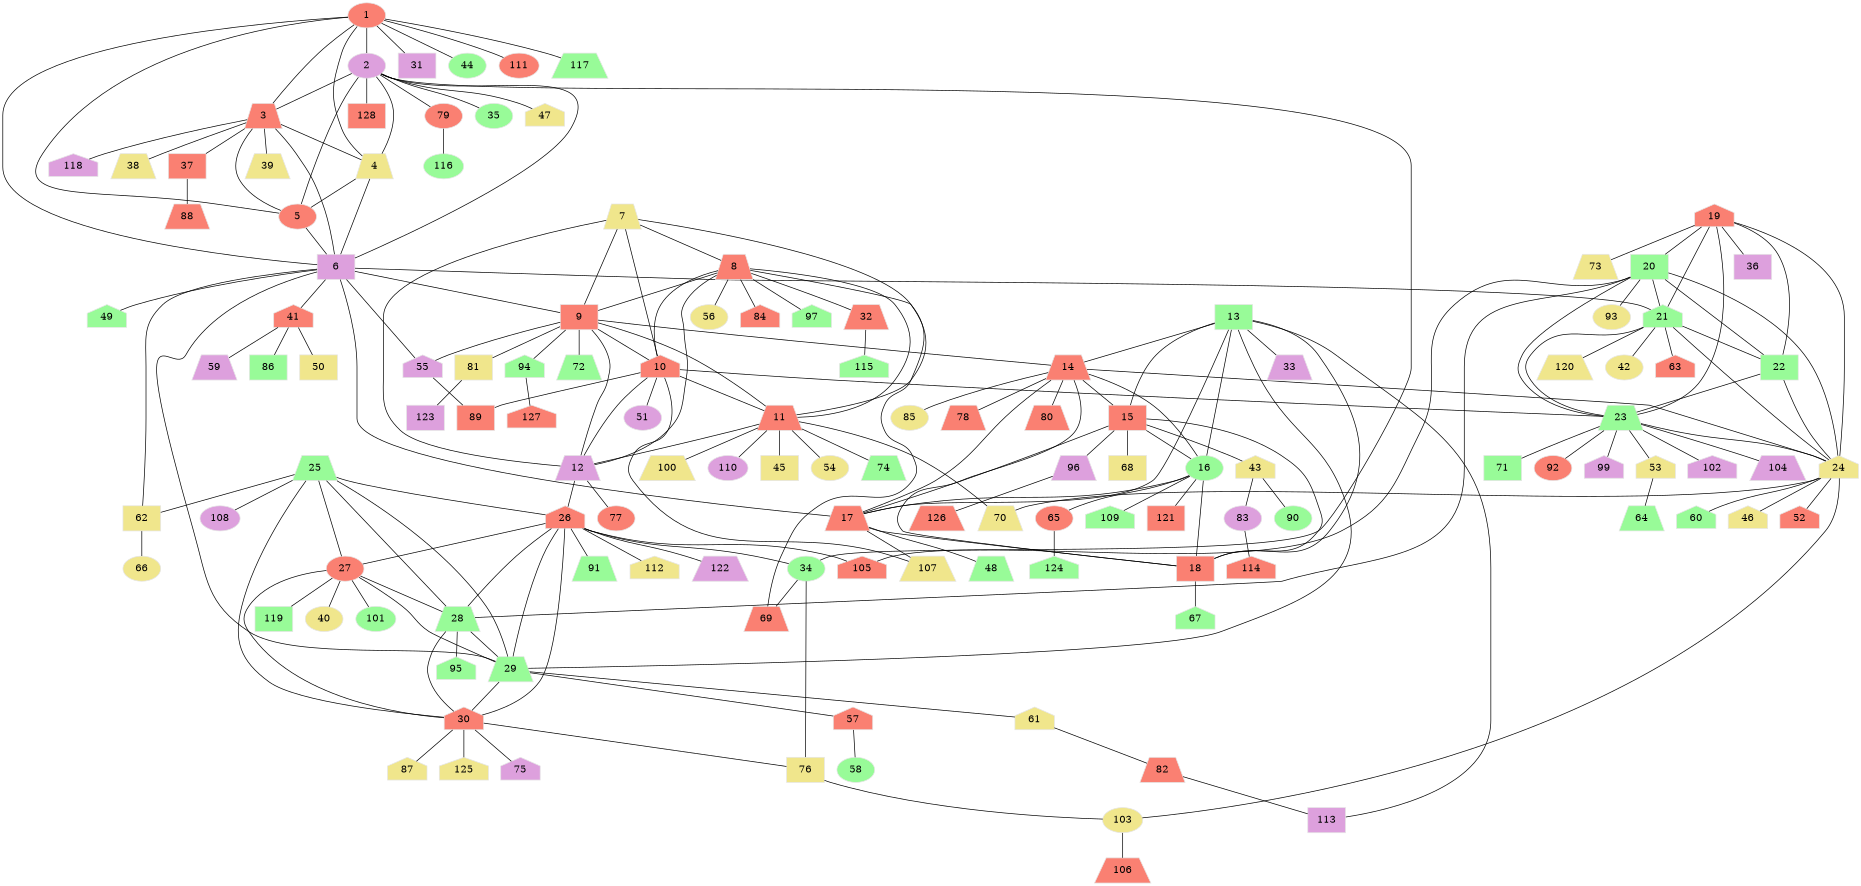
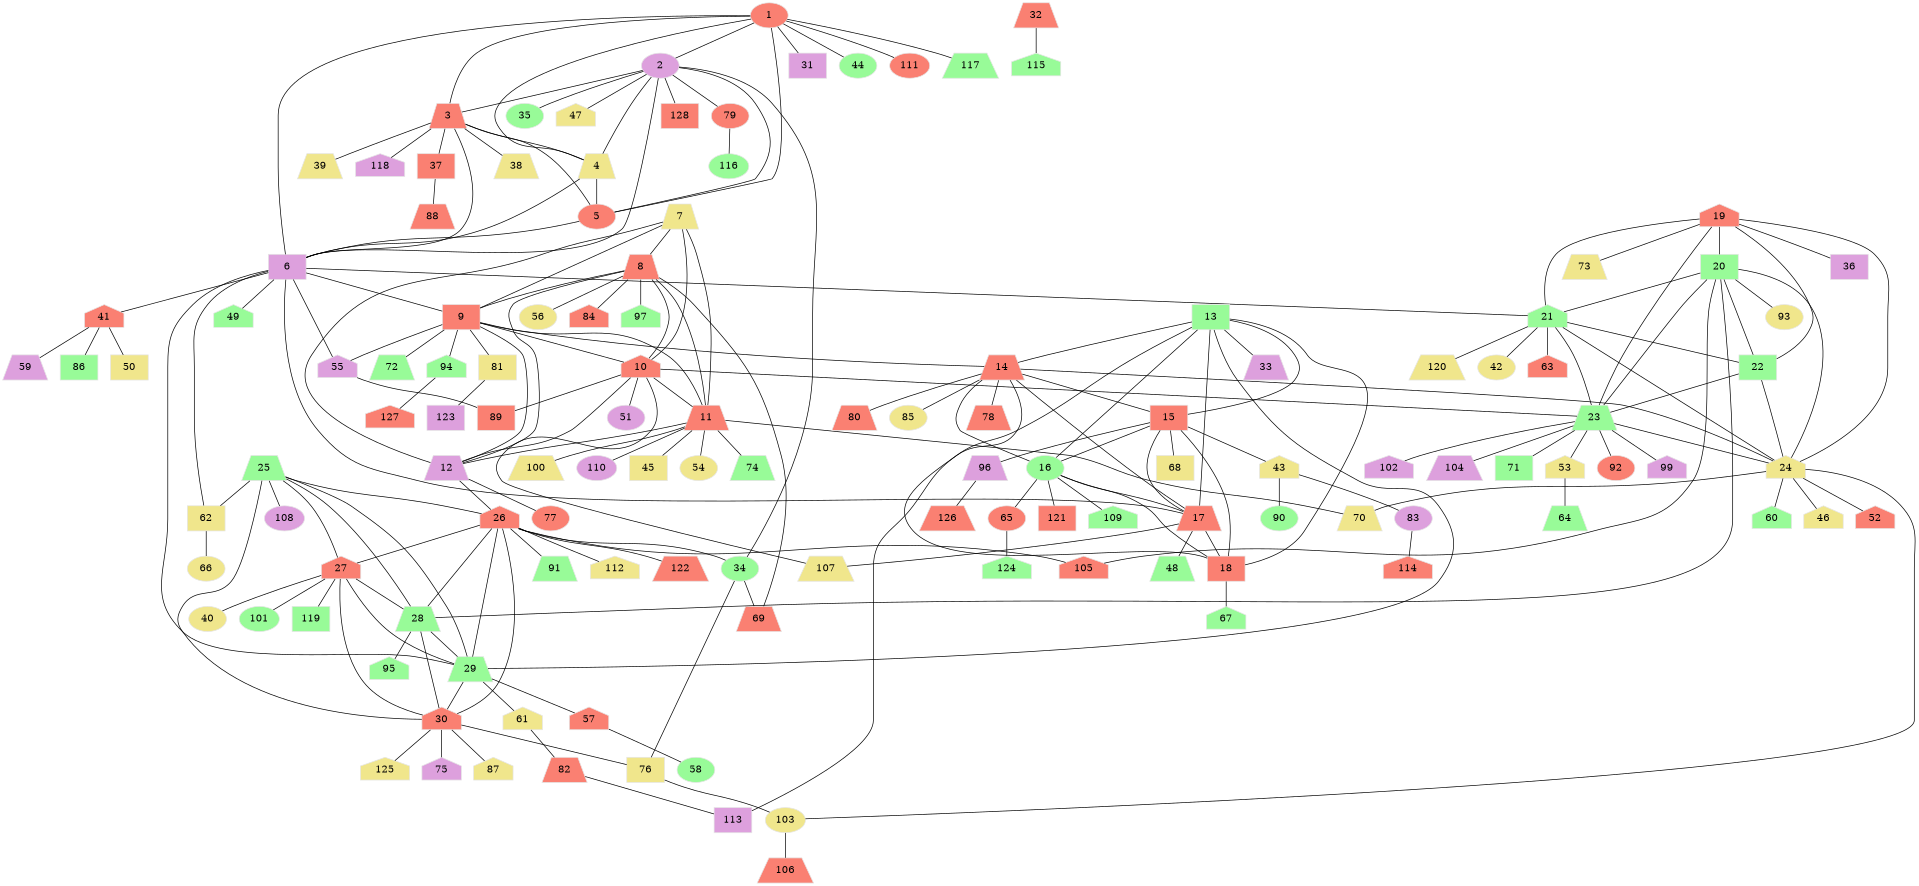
edge "8" -- "32": removed
node "27": shape ellipse -> house
node "122": fillcolor plum -> salmon
